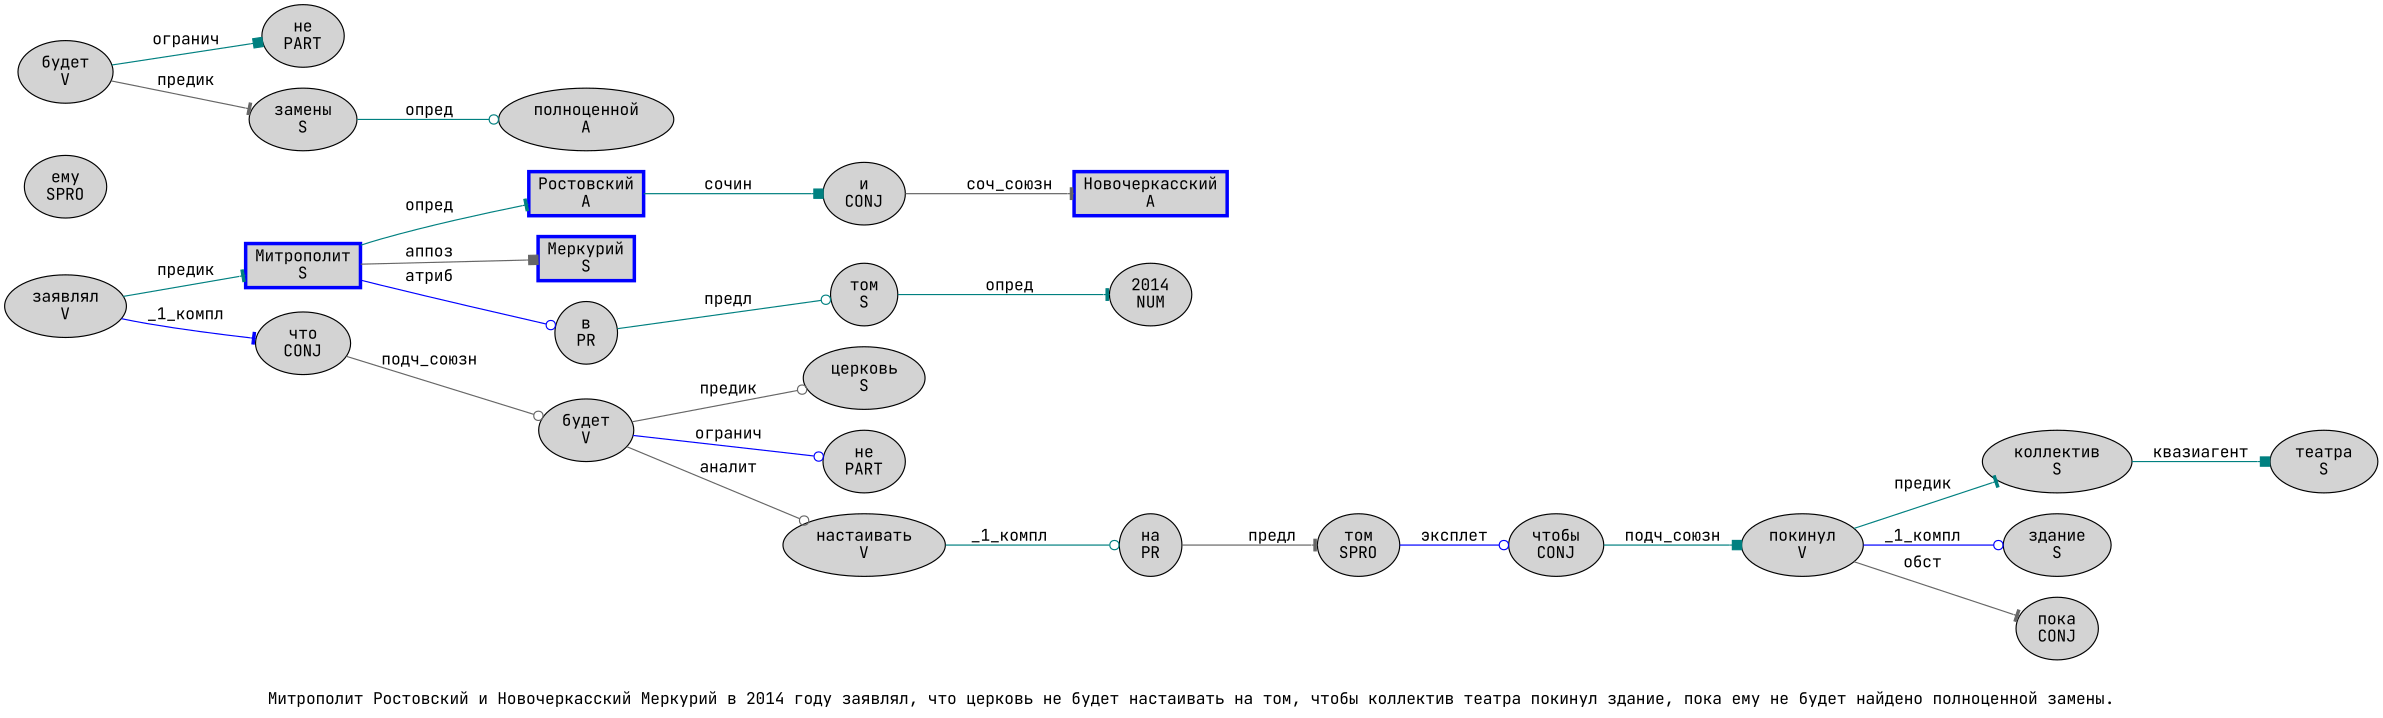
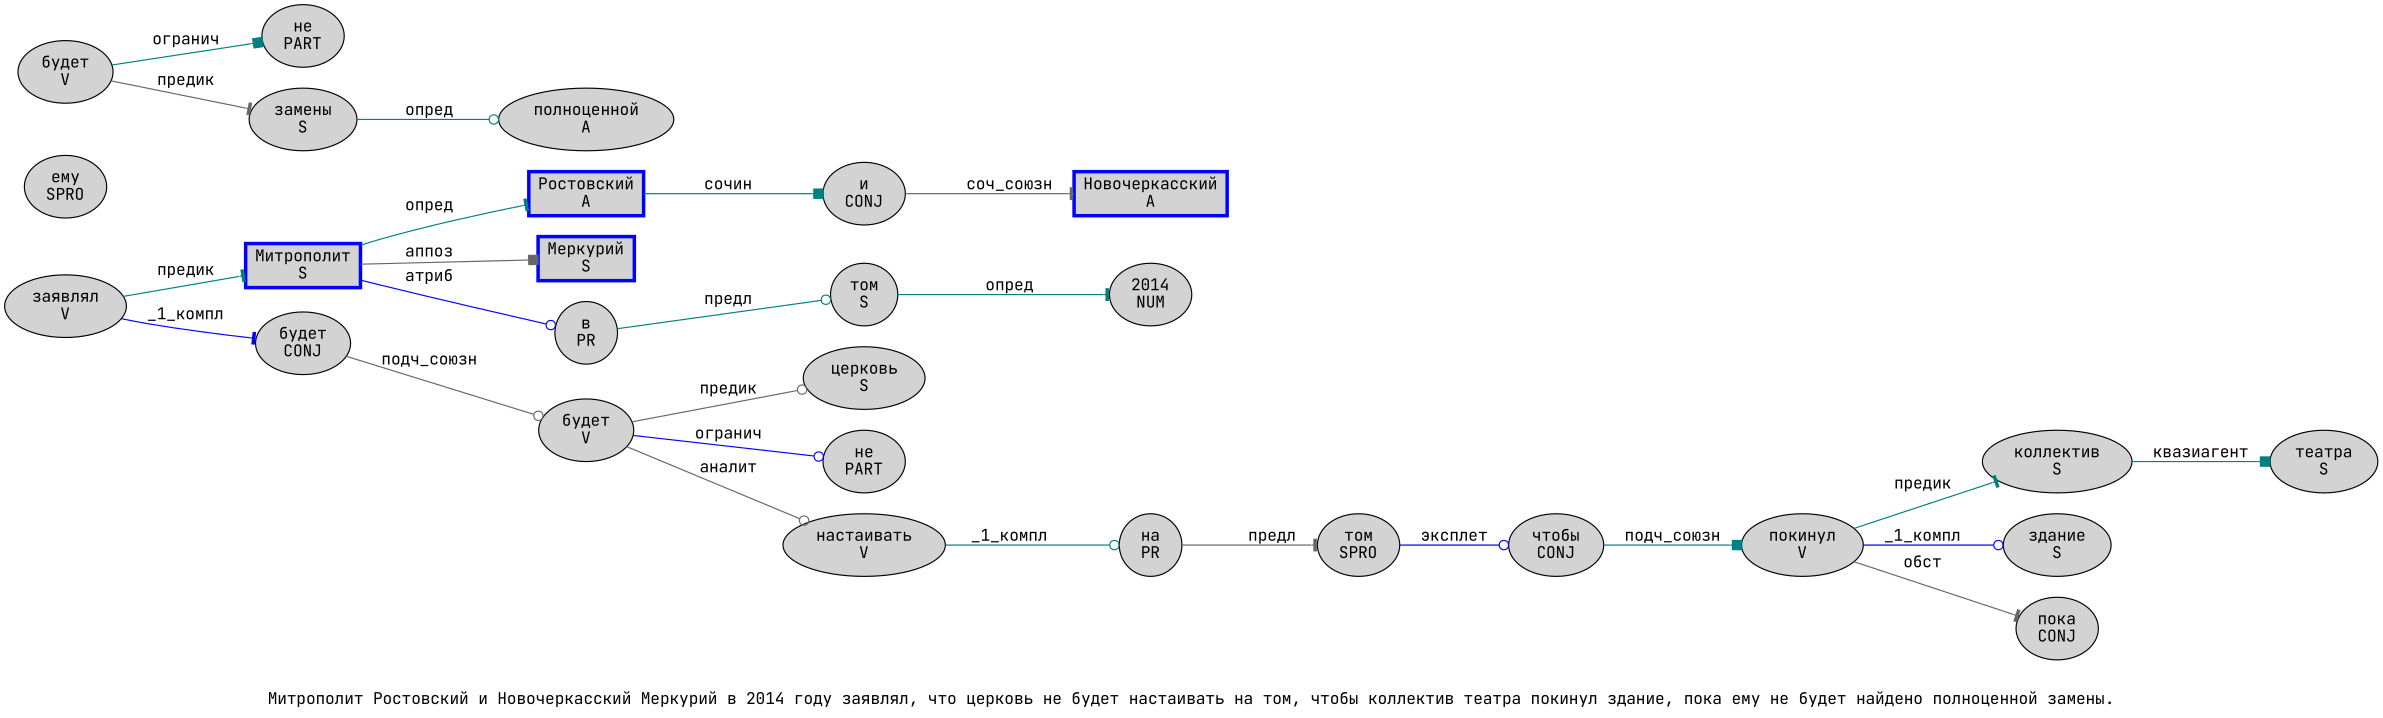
node "что CONJ": label "что CONJ" -> "будет CONJ"
